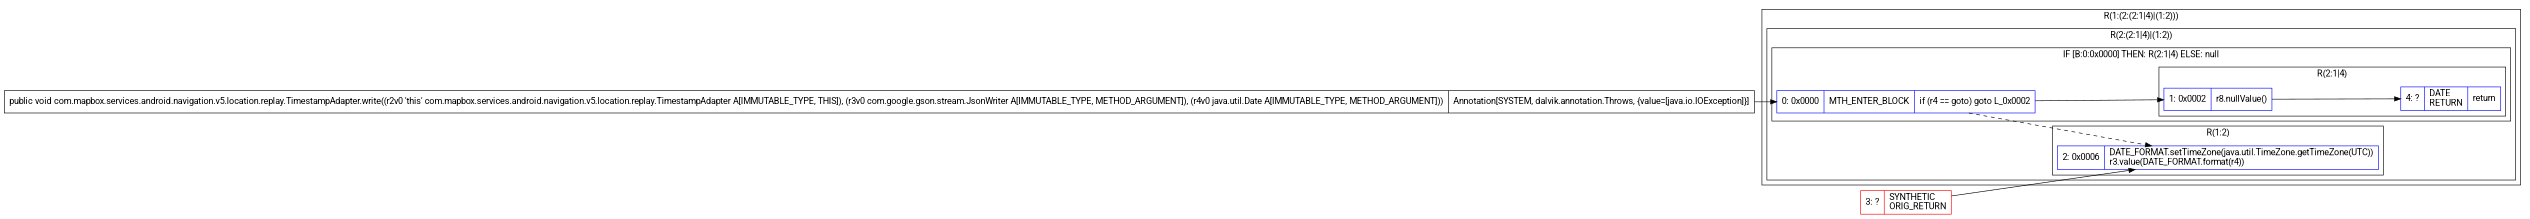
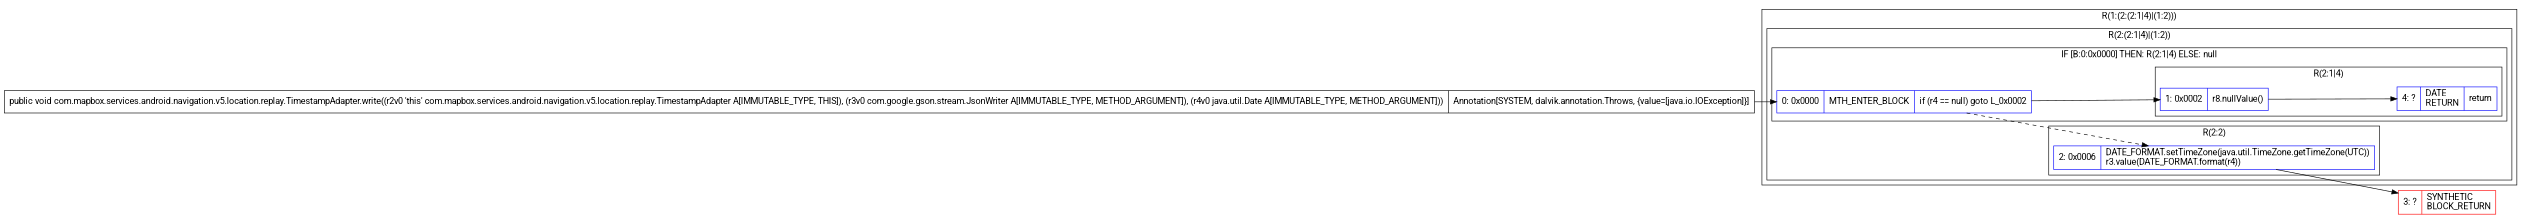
node "0: 0x0000": text "if (r4 == goto) goto L_0x0002" -> "if (r4 == null) goto L_0x0002"
cluster "R(1:2)": label "R(1:2)" -> "R(2:2)"
edge "3: ?" -> "2: 0x0006": reversed
node "3: ?": text "ORIG_RETURN" -> "BLOCK_RETURN"
